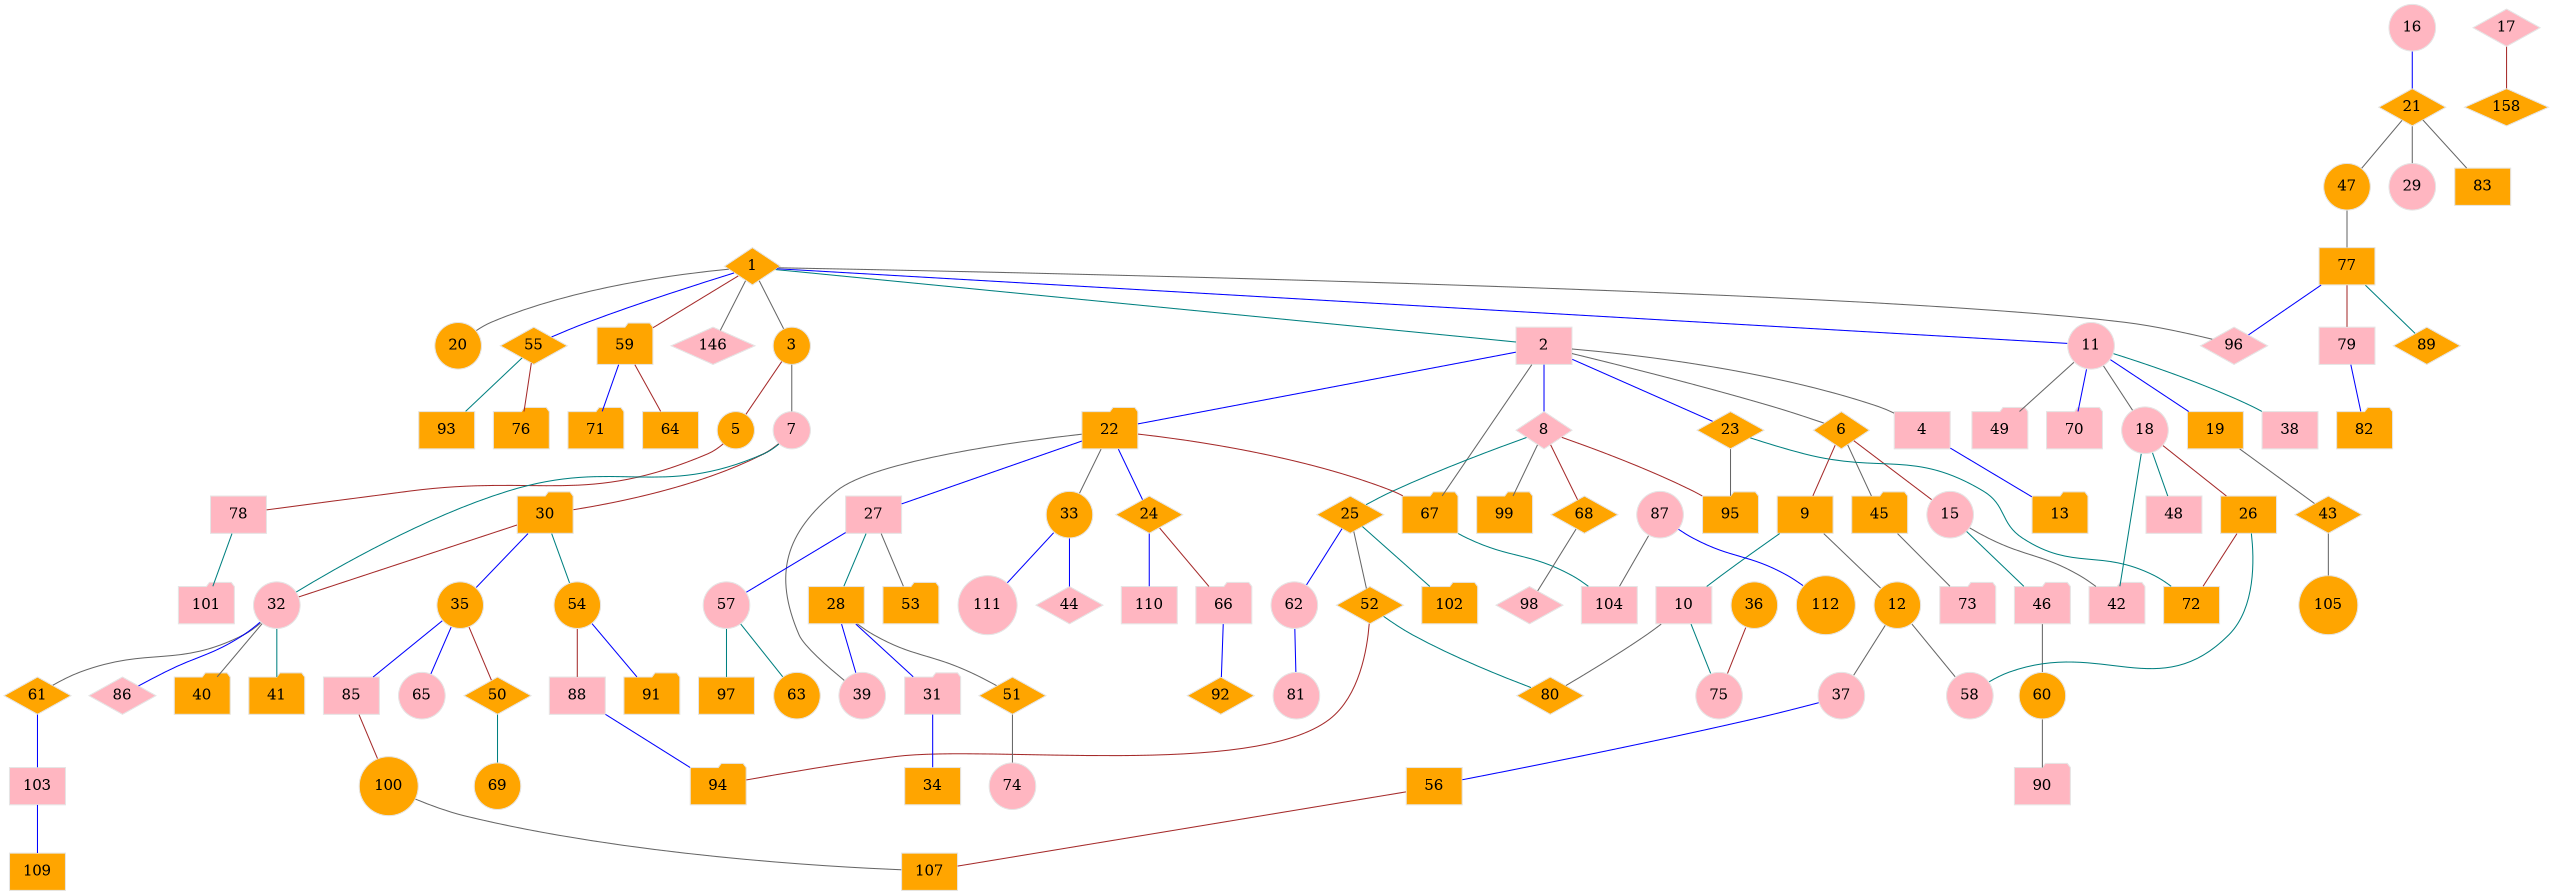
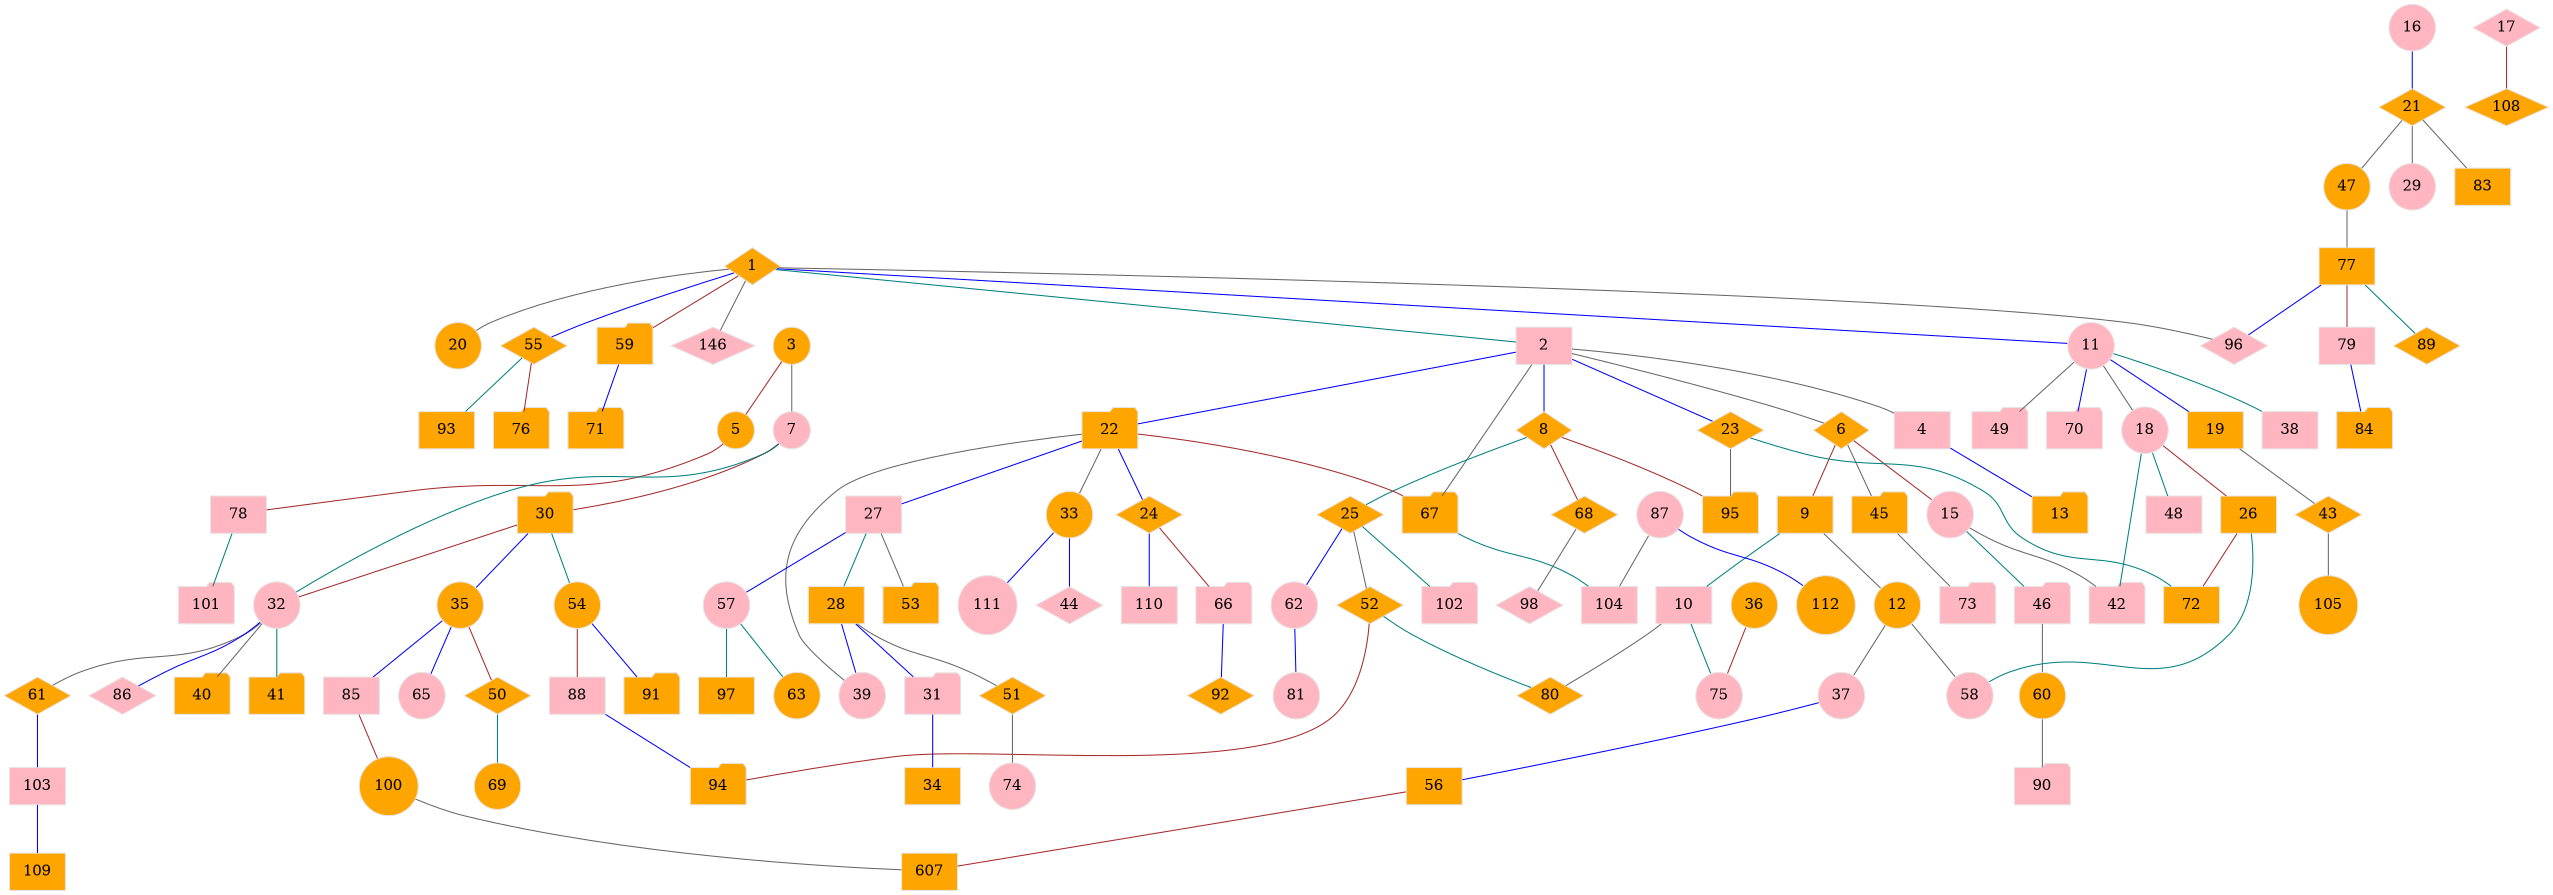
node "158": label "158" -> "108"
edge "1" -- "3": removed
node "64": removed
node "8": fillcolor lightpink -> orange
node "82": label "82" -> "84"
node "99": removed
node "102": fillcolor orange -> lightpink
node "107": label "107" -> "607"
